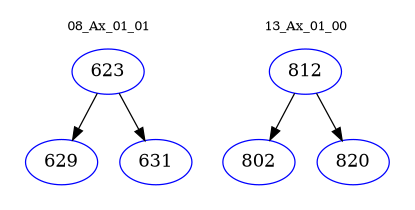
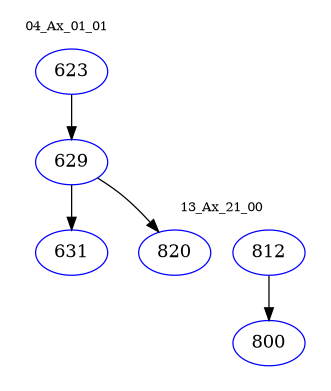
cluster "08_Ax_01_01": label "08_Ax_01_01" -> "04_Ax_01_01"
cluster "13_Ax_01_00": label "13_Ax_01_00" -> "13_Ax_21_00"
edge "623" -> "631": now "629" -> "631"
edge "812" -> "820": now "629" -> "820"
node "802": label "802" -> "800"
